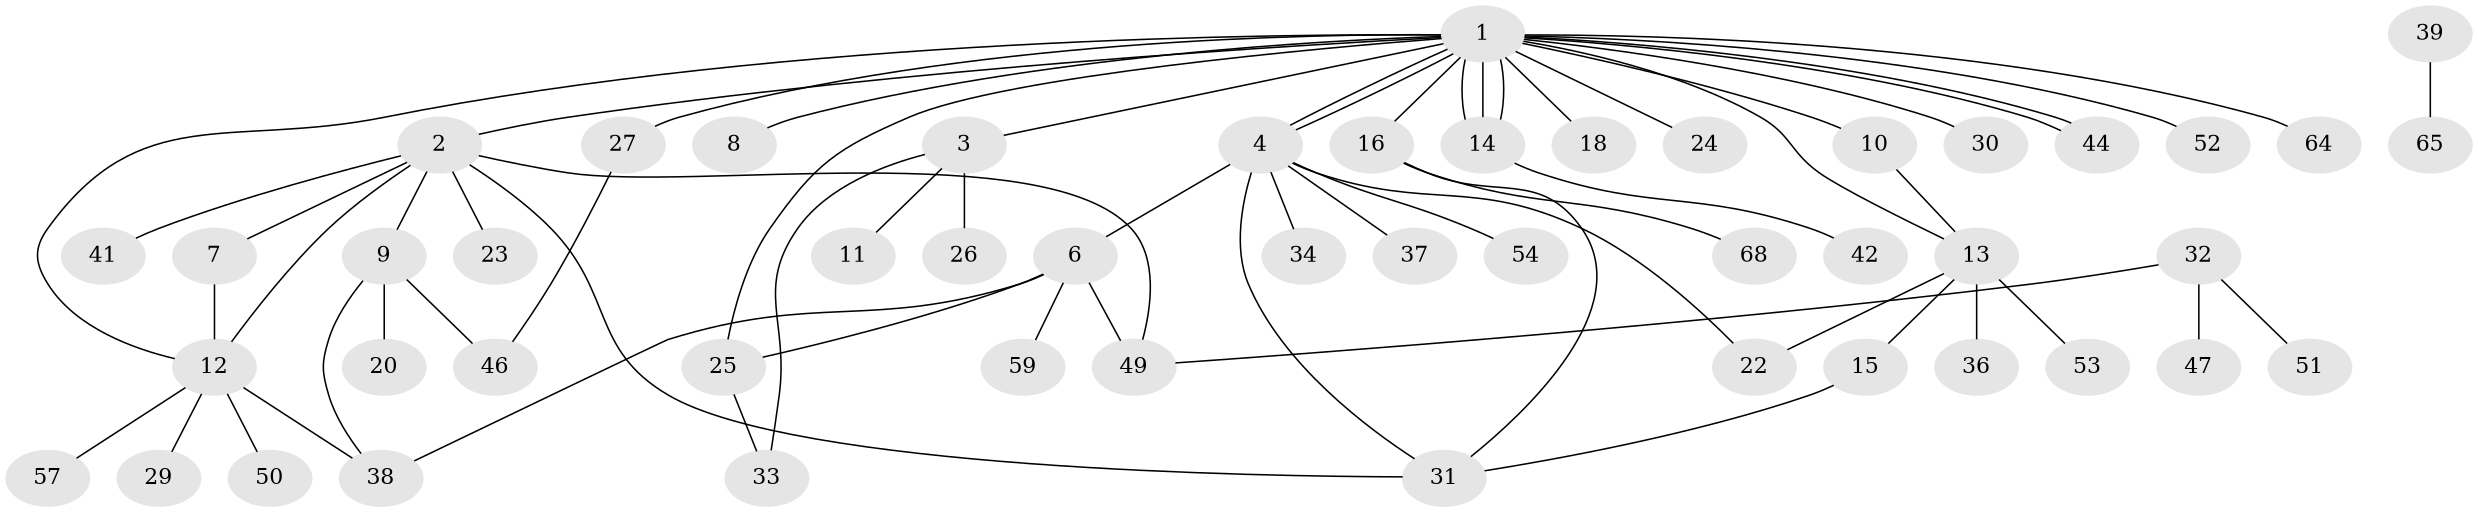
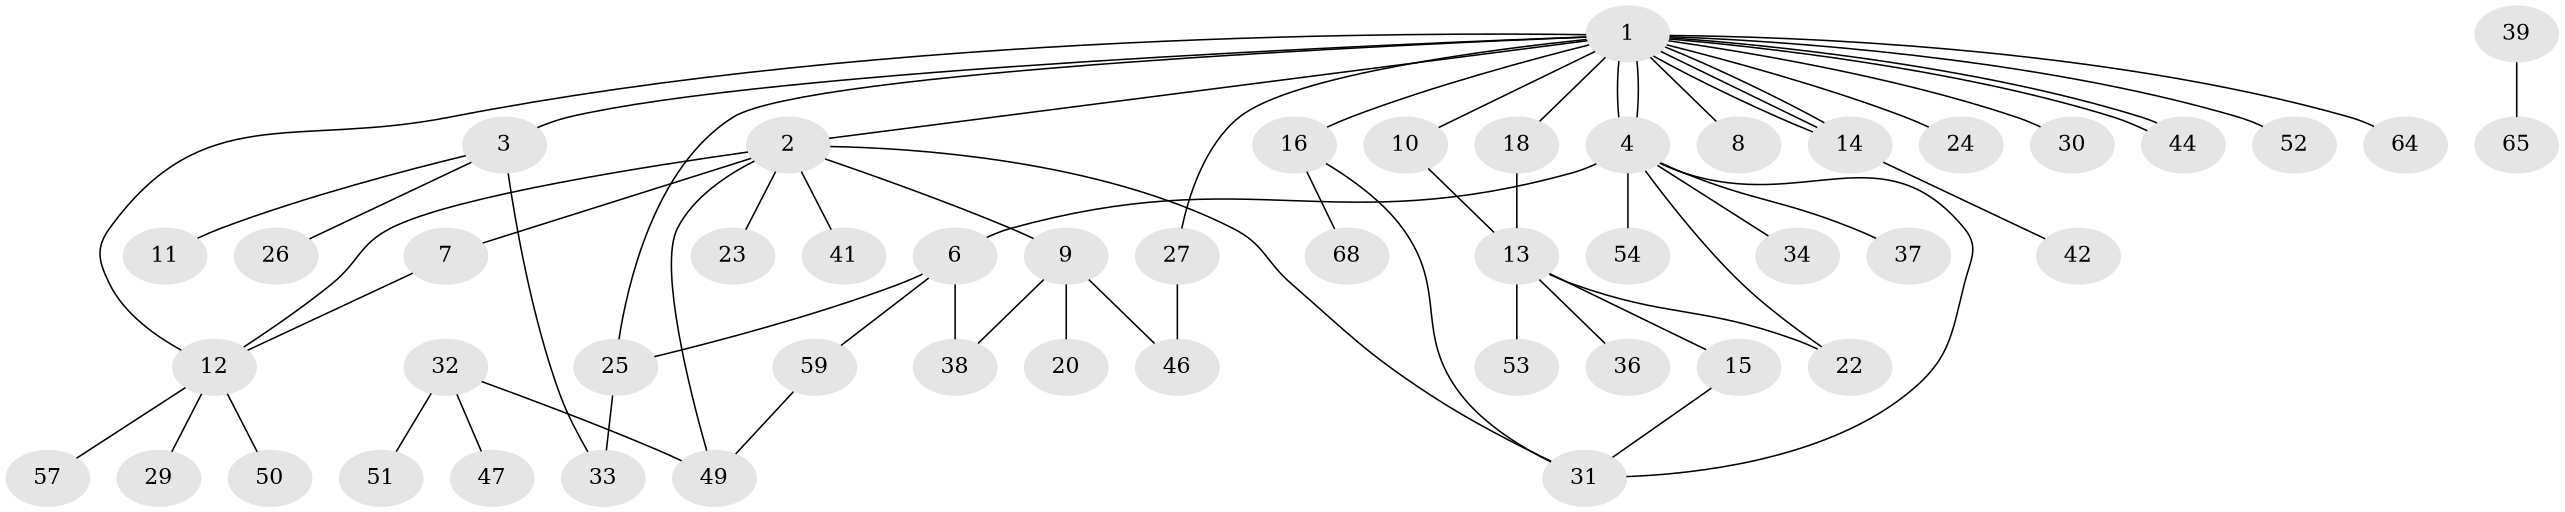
edge "1" -- "13": now "18" -- "13"
edge "6" -- "49": now "59" -- "49"
edge "12" -- "38": removed
